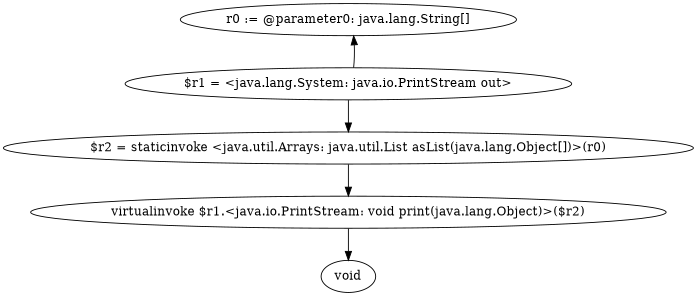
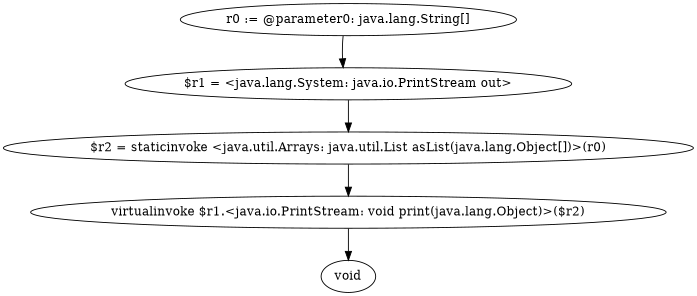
edge "$r1 = <java.lang.System: java.io.PrintStream out>" -> "r0 := @parameter0: java.lang.String[]": reversed
